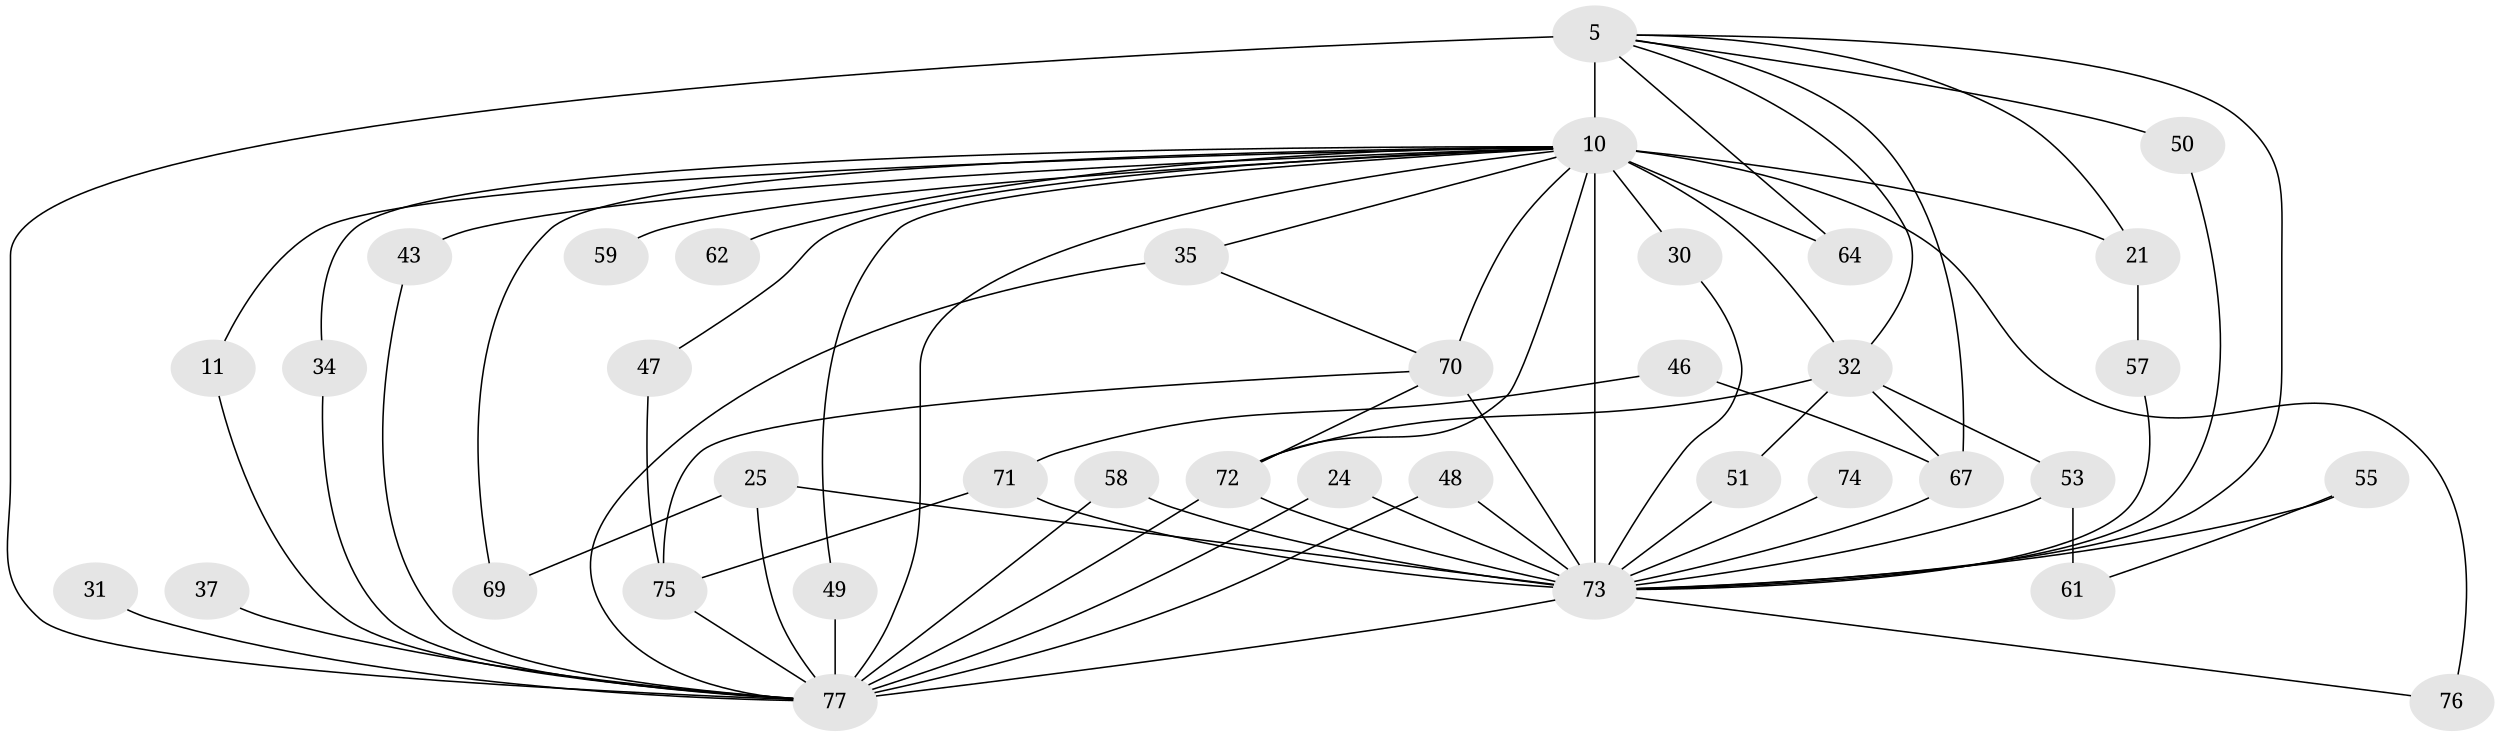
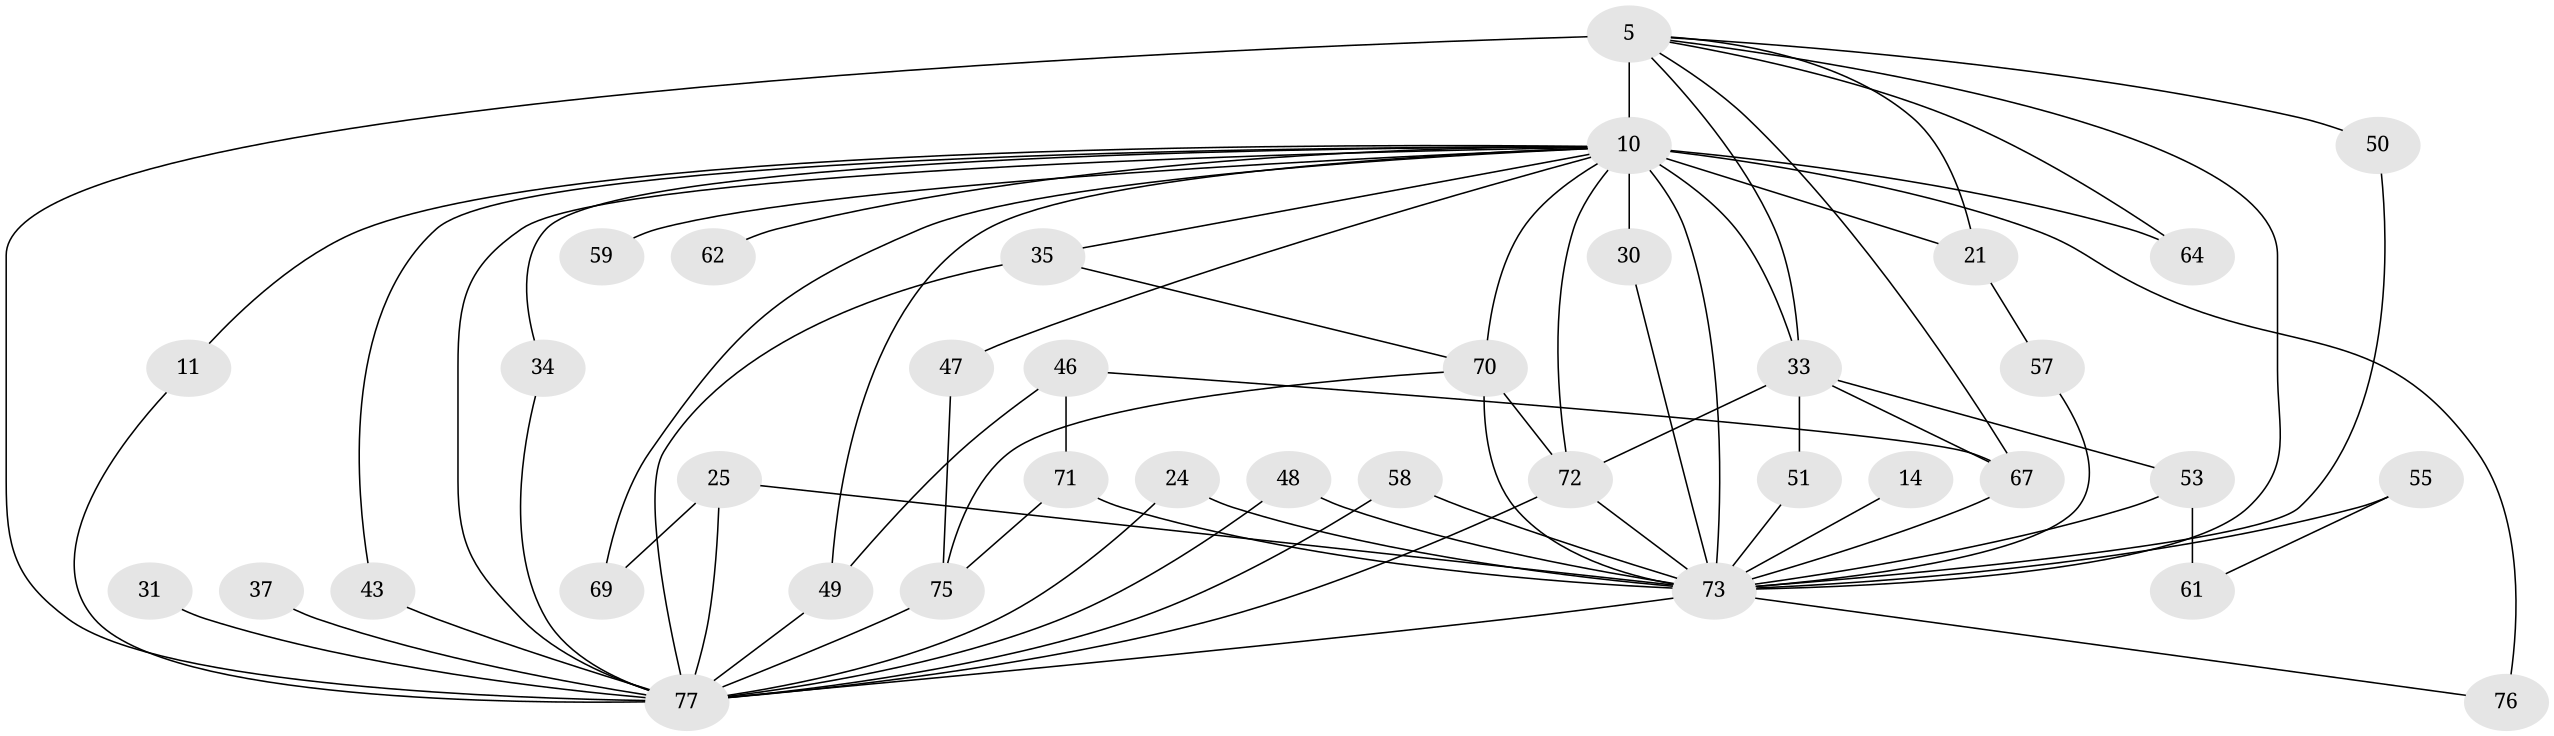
node "32": label "32" -> "33"
edge "46" -- "49": added
node "74": label "74" -> "14"
